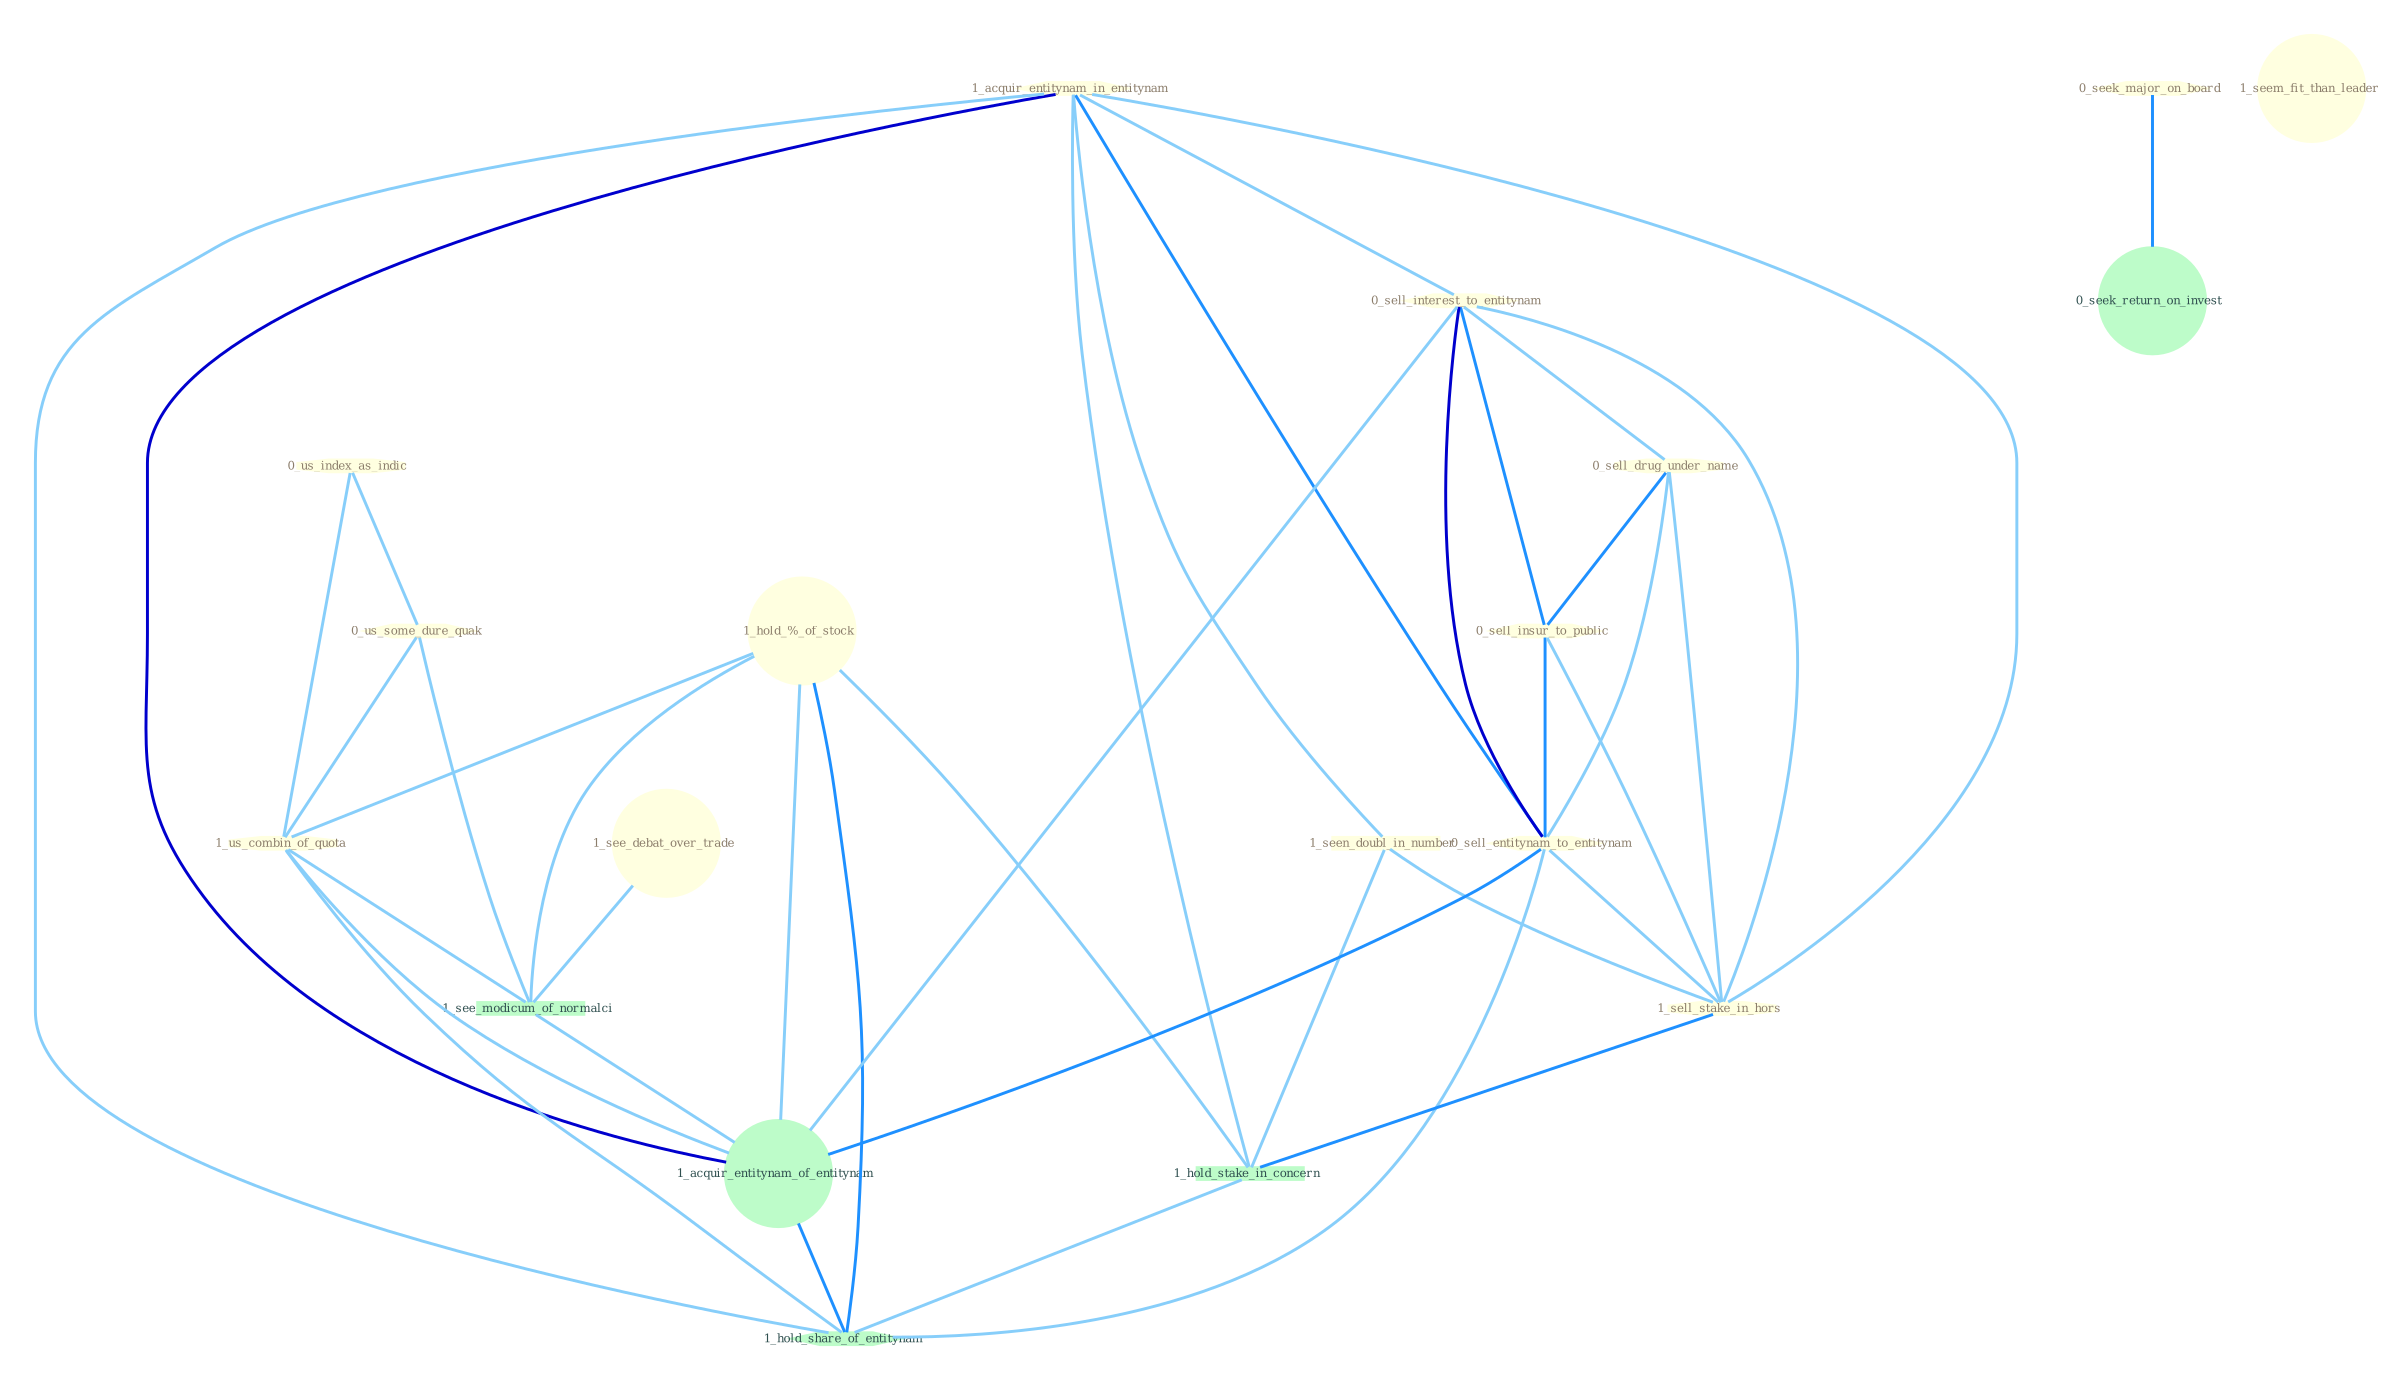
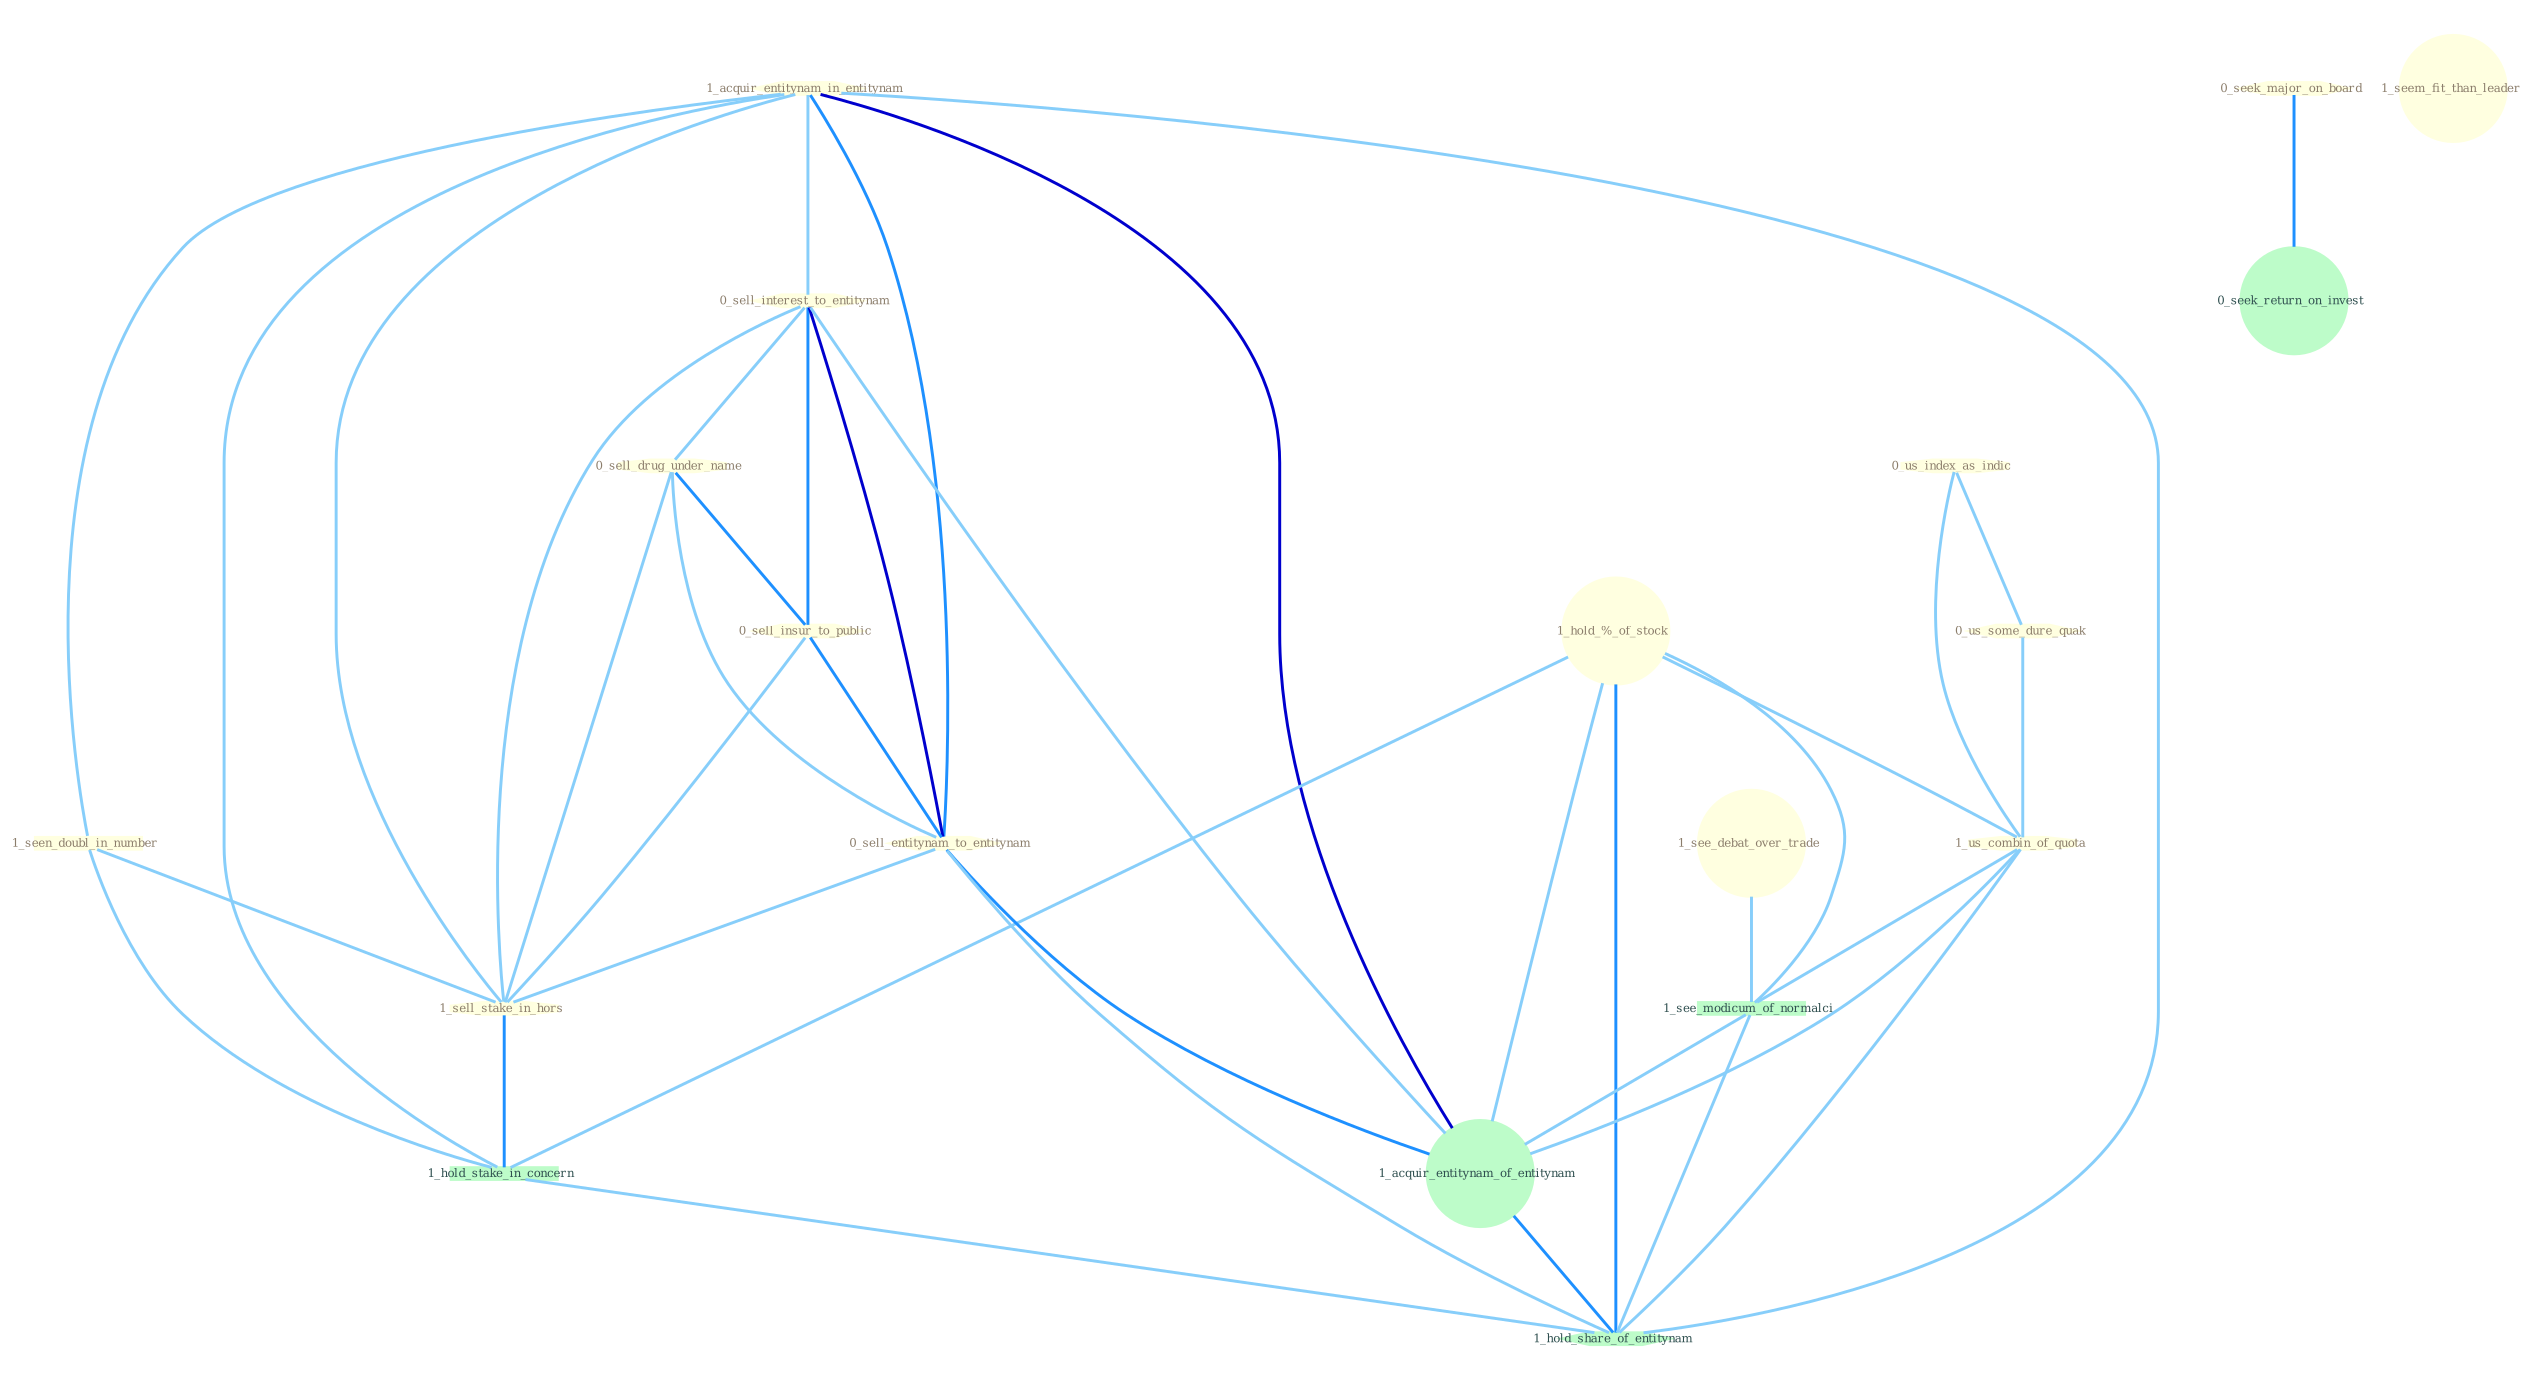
edge "0_us_some_dure_quak" -- "1_see_modicum_of_normalci": now "1_hold_share_of_entitynam" -- "1_see_modicum_of_normalci"
